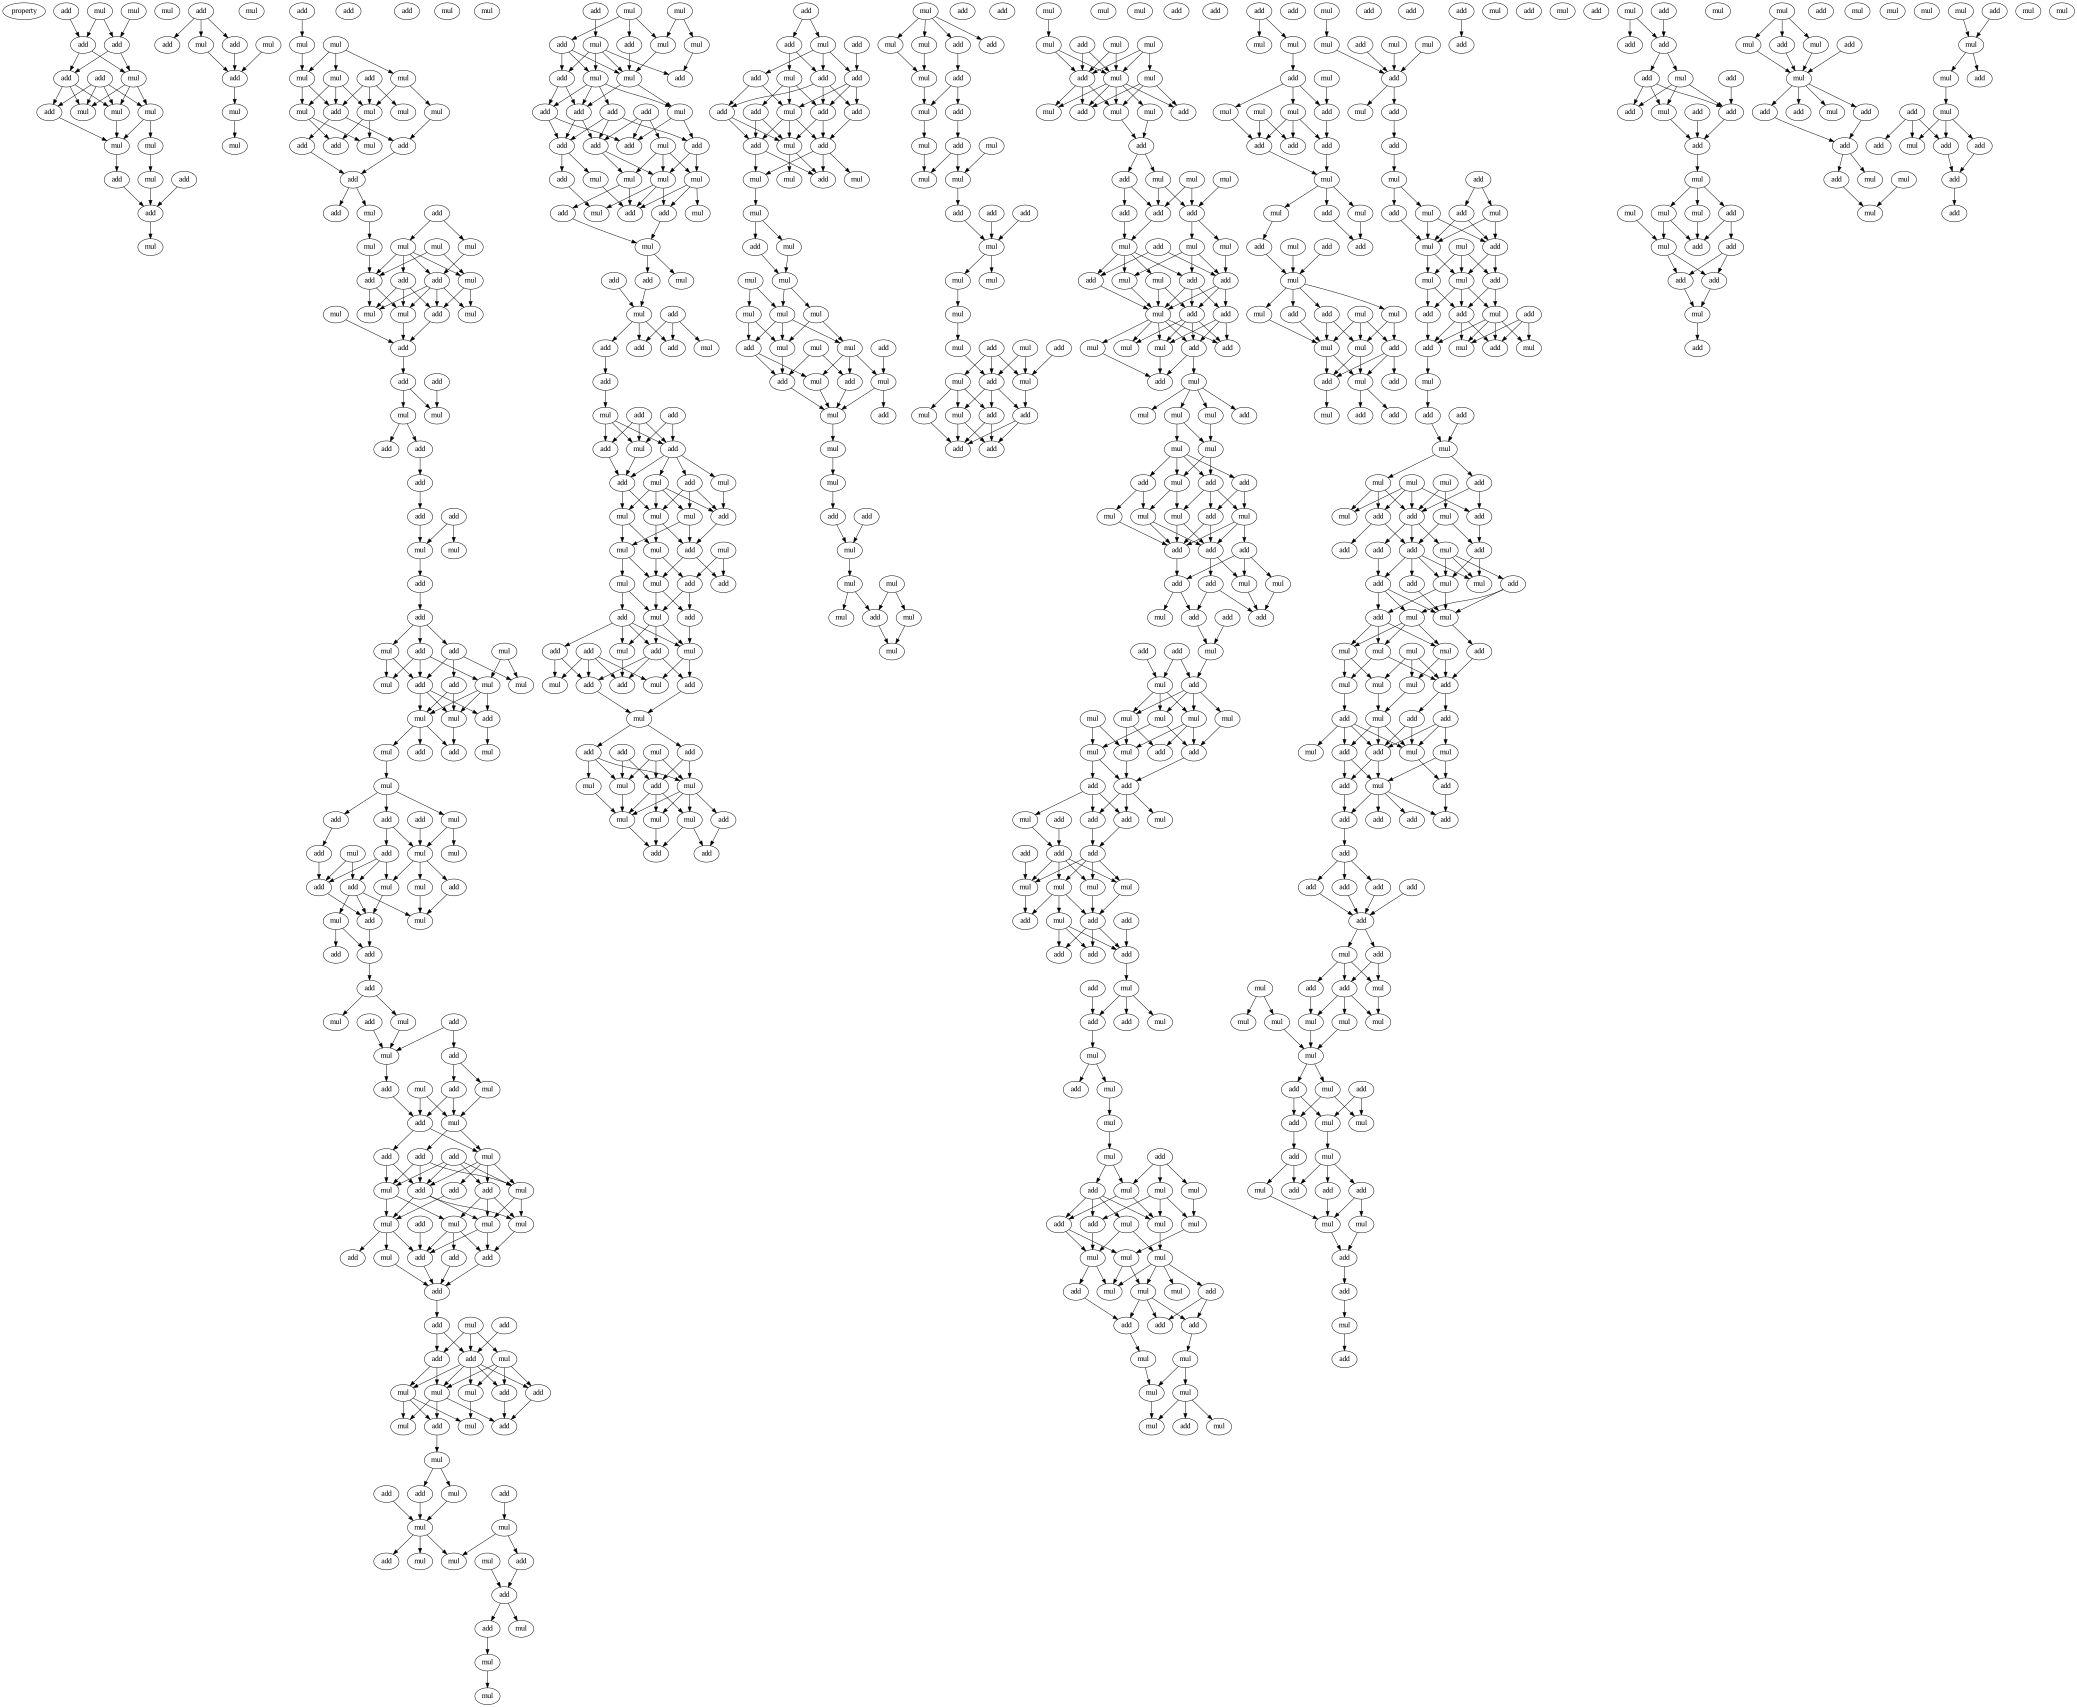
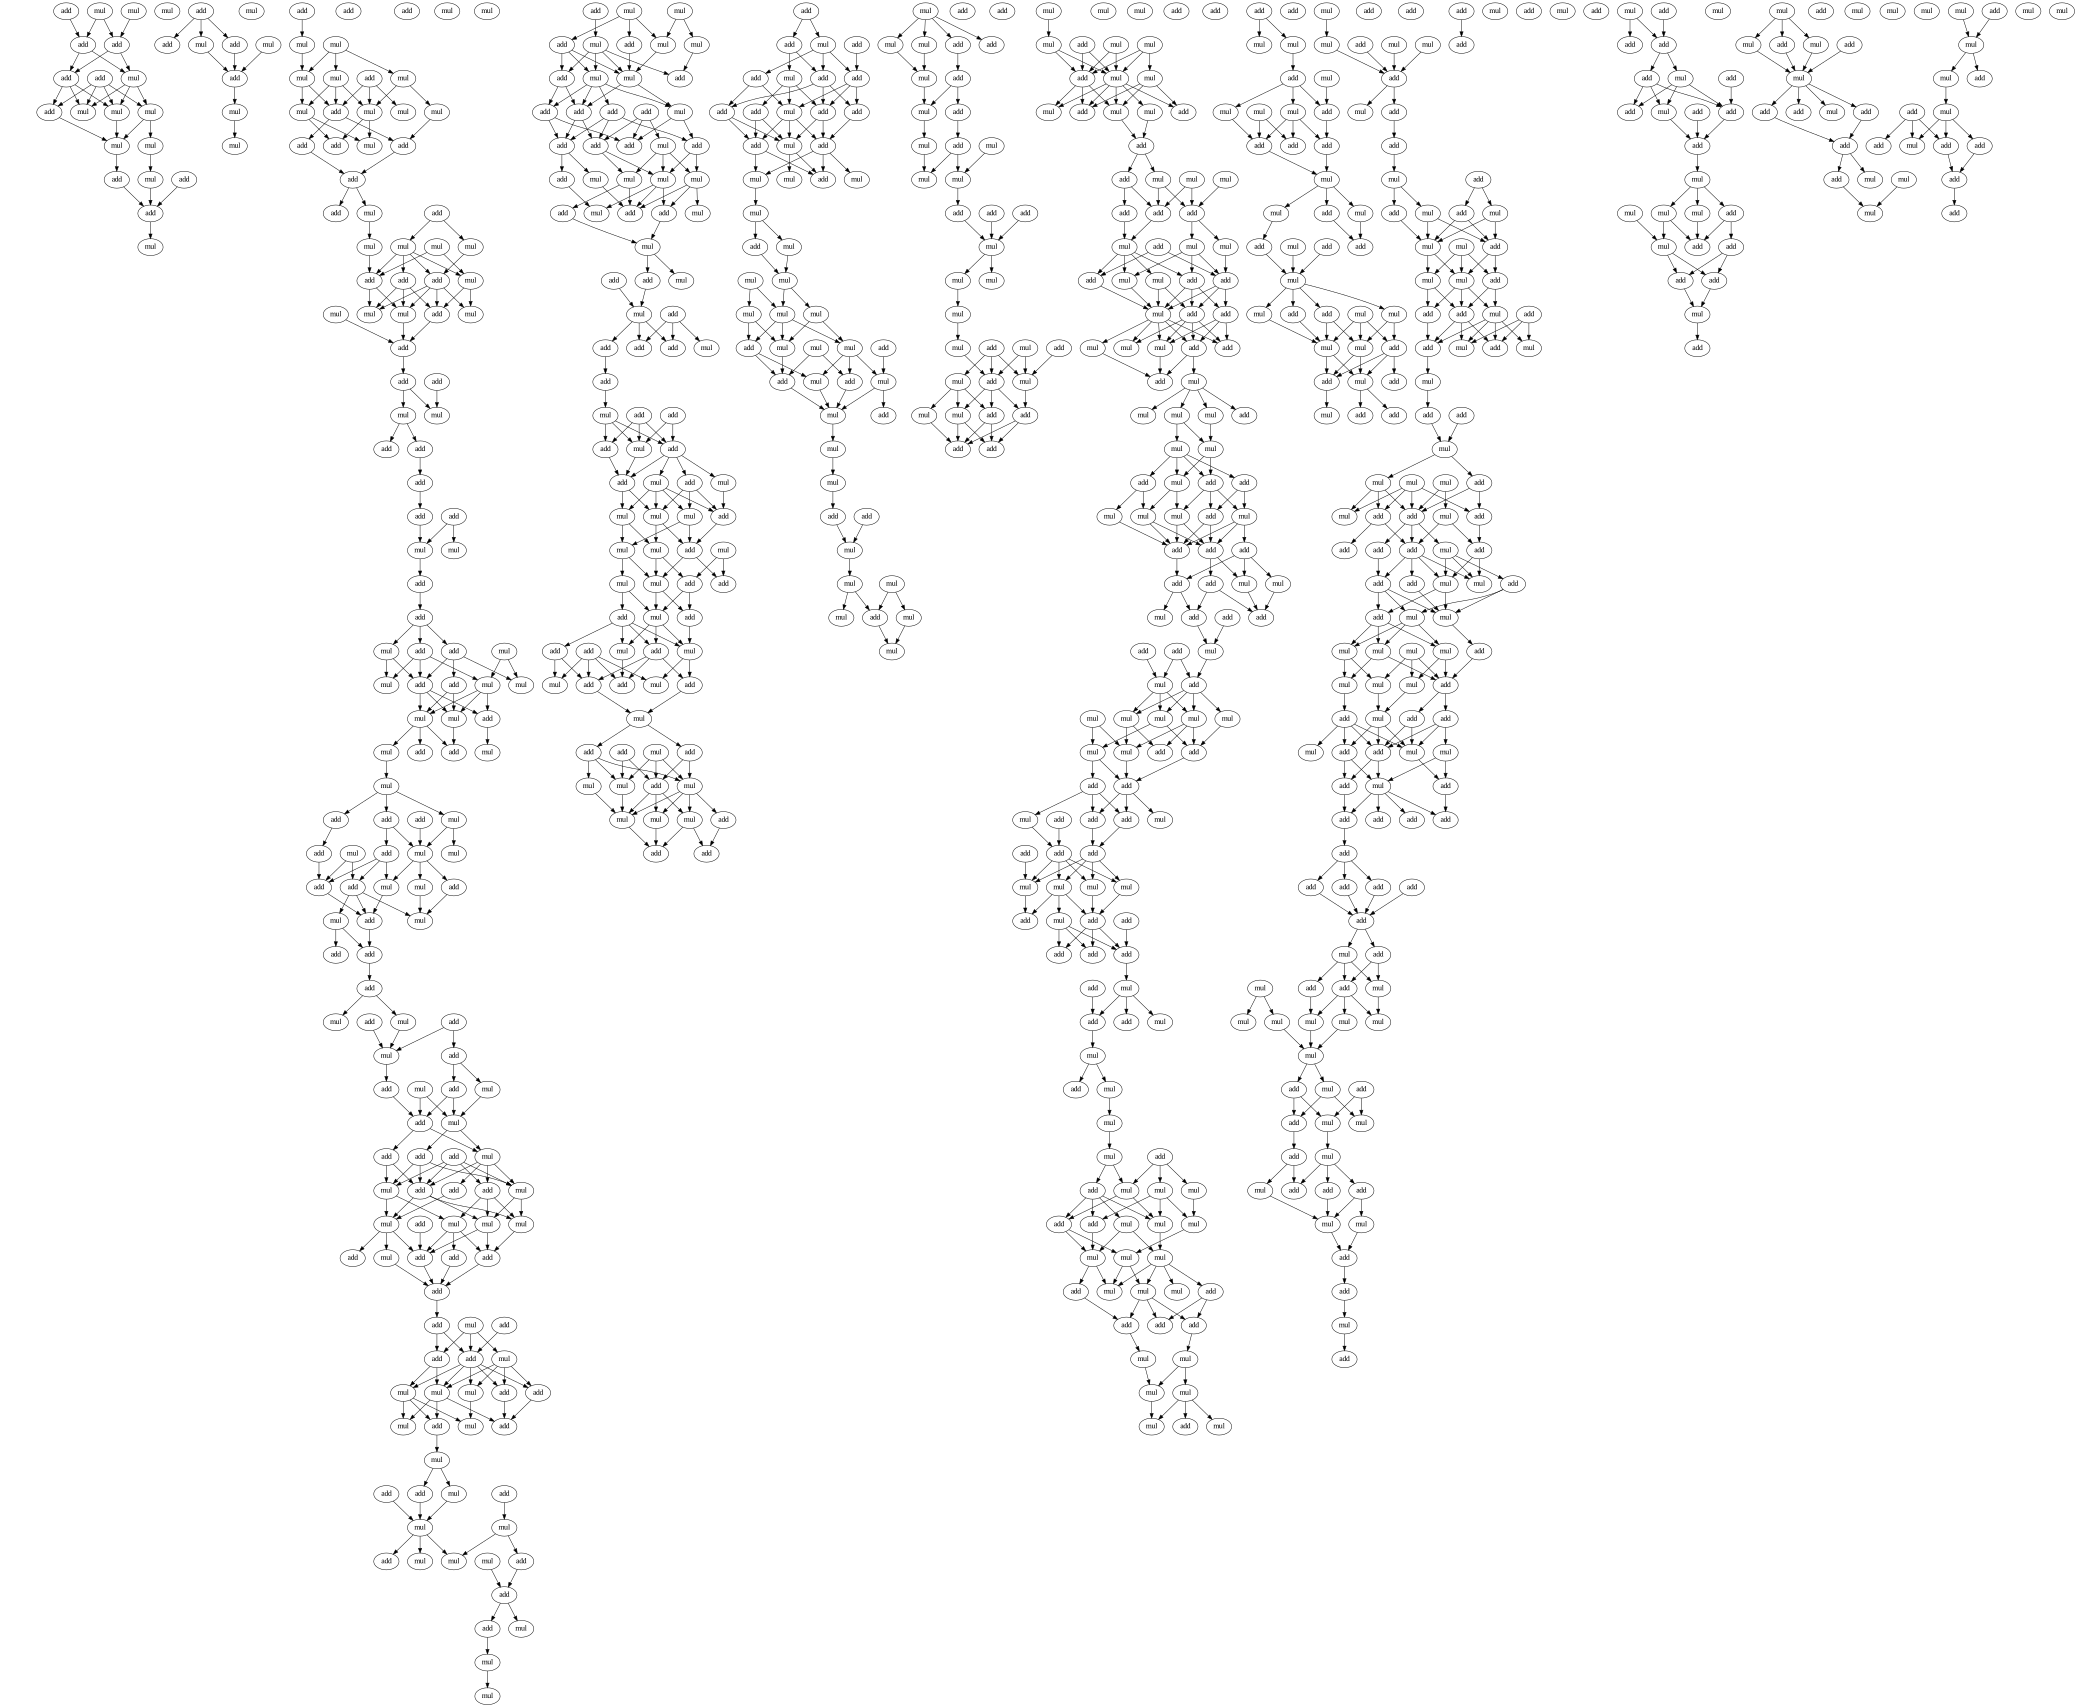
node "property": removed
